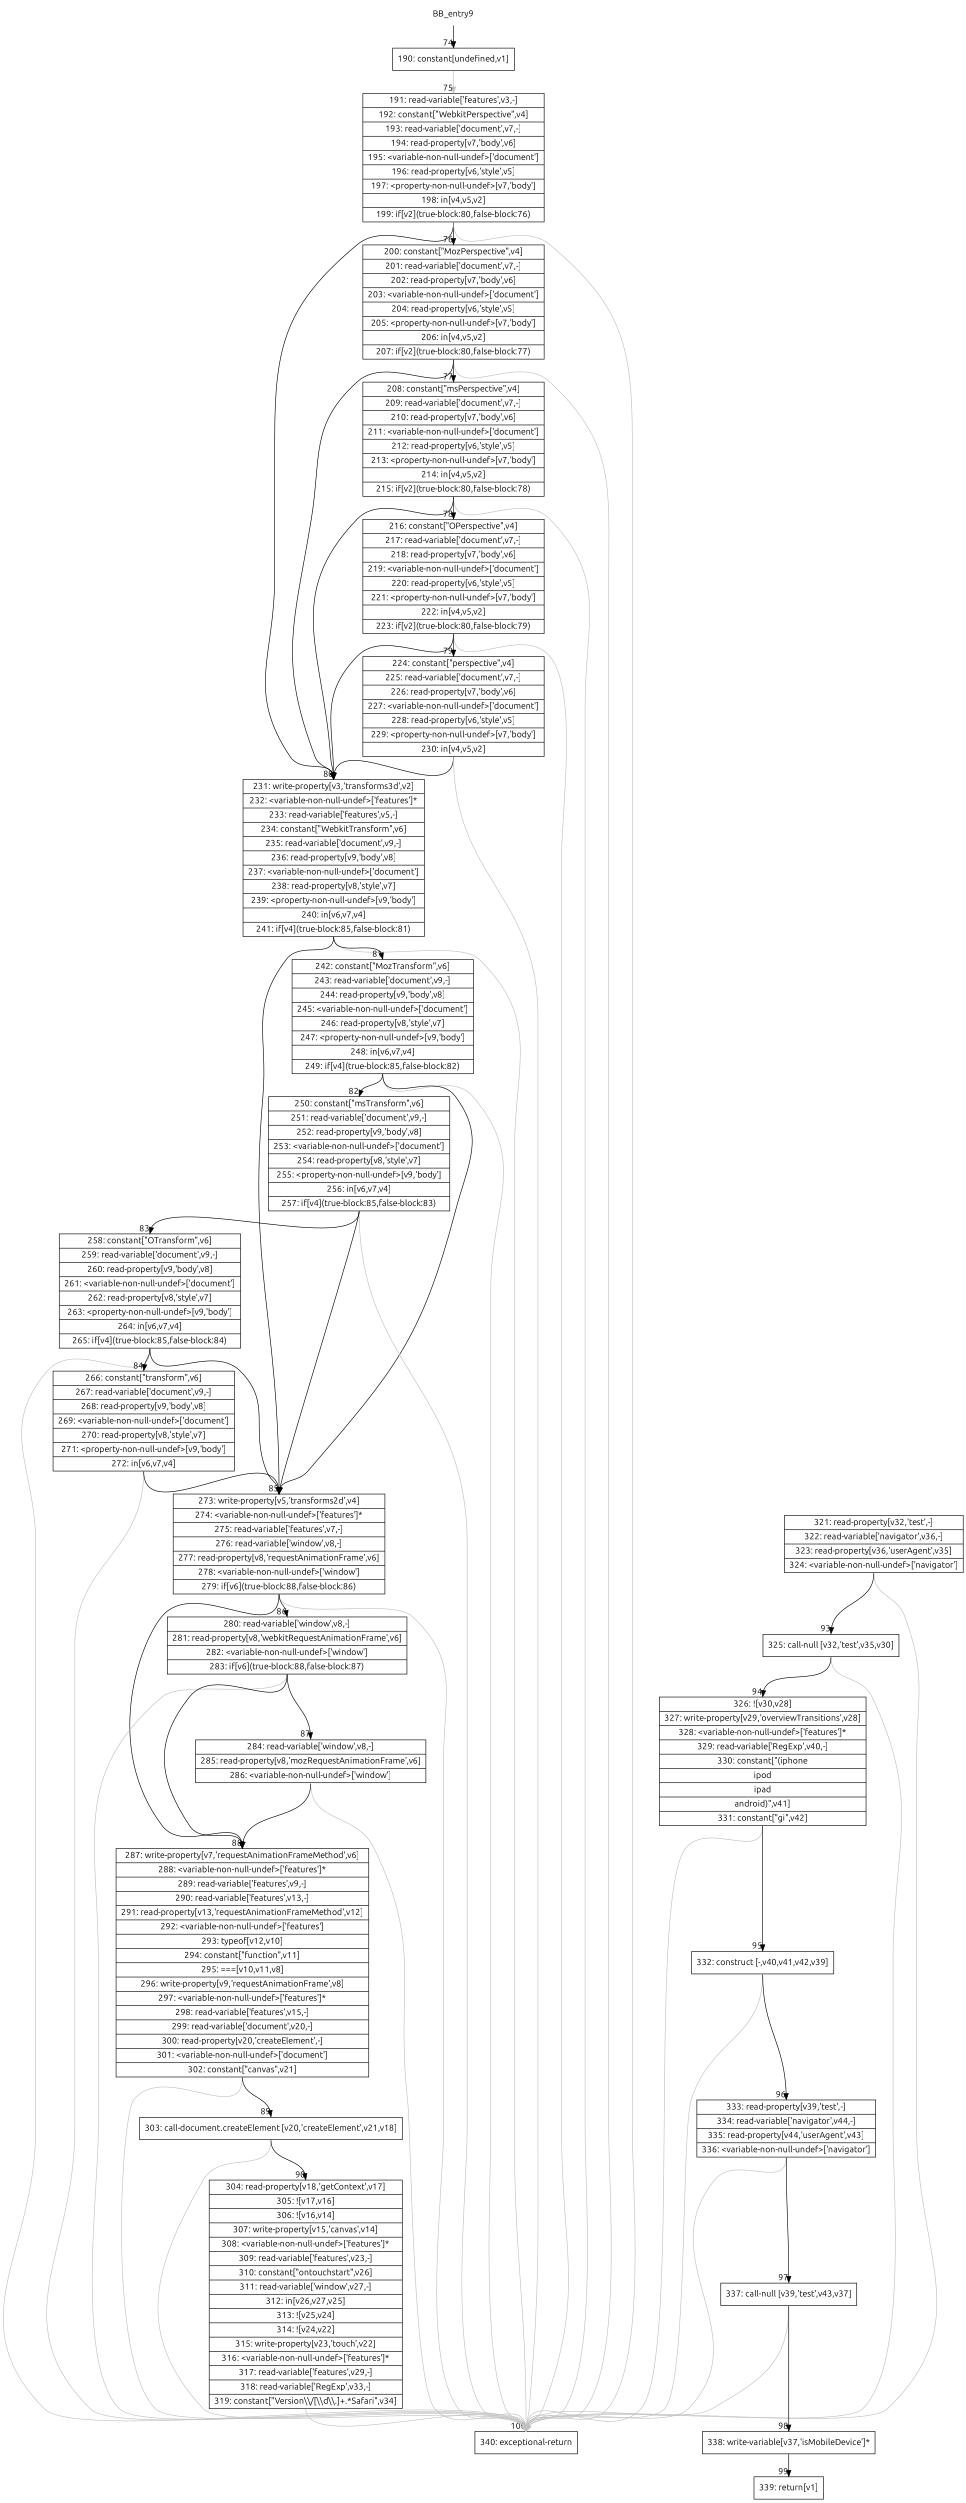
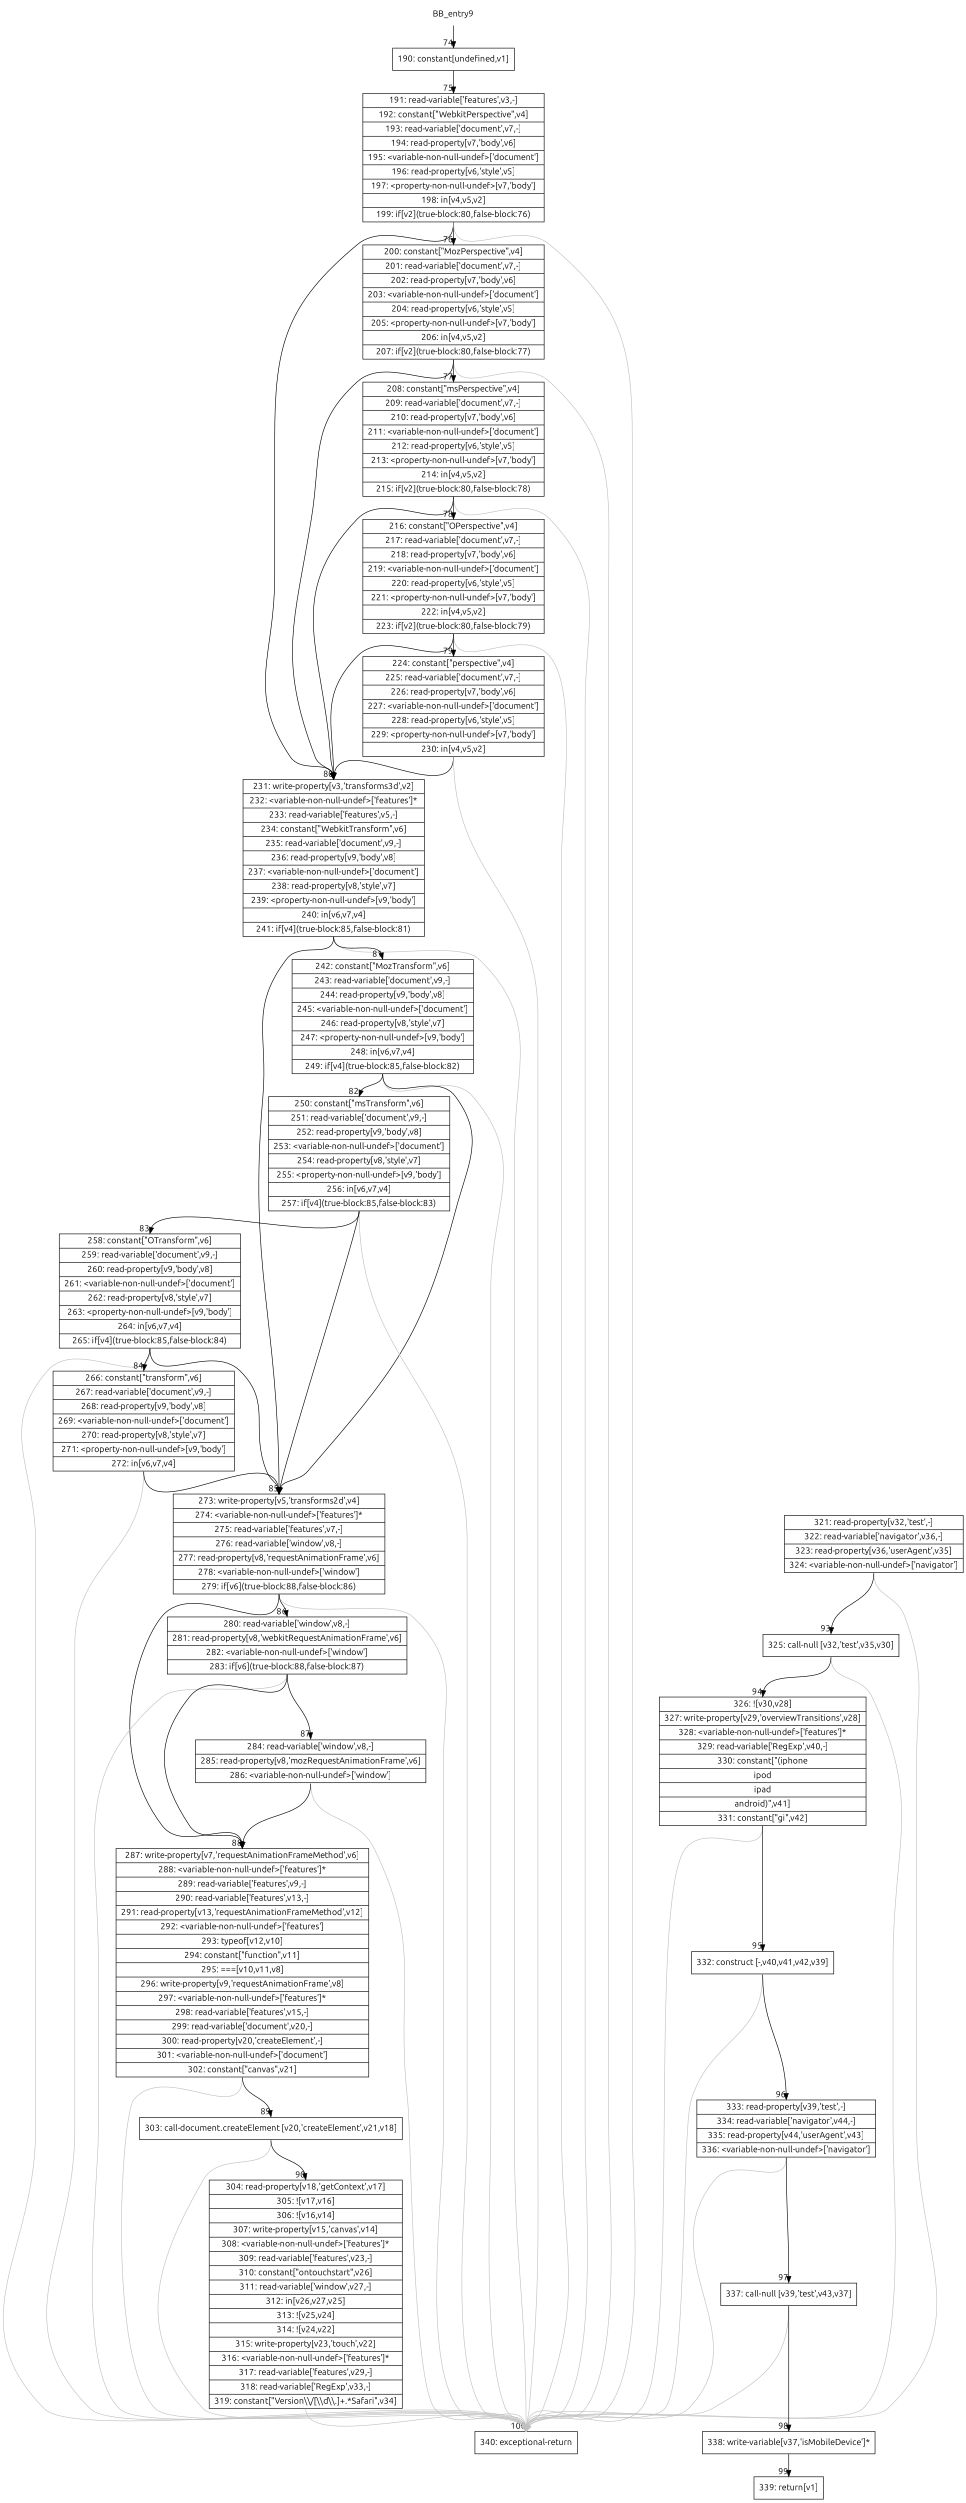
edge "190: constant[undefined,v1]" -> "191: read-variable['features',v3,-]": color gray -> black
